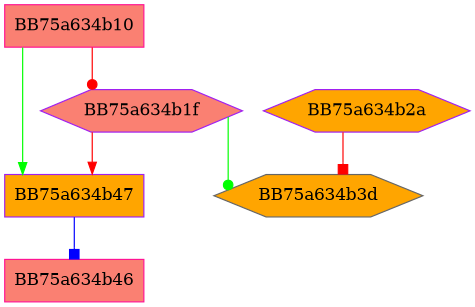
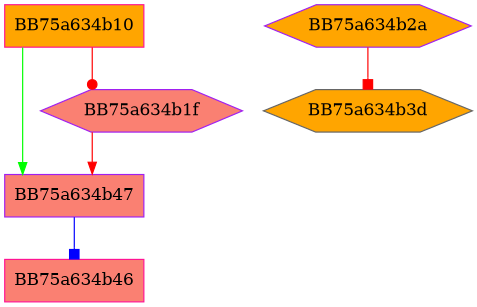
node "BB75a634b10": fillcolor salmon -> orange
edge "BB75a634b1f" -> "BB75a634b3d": removed
node "BB75a634b47": fillcolor orange -> salmon
